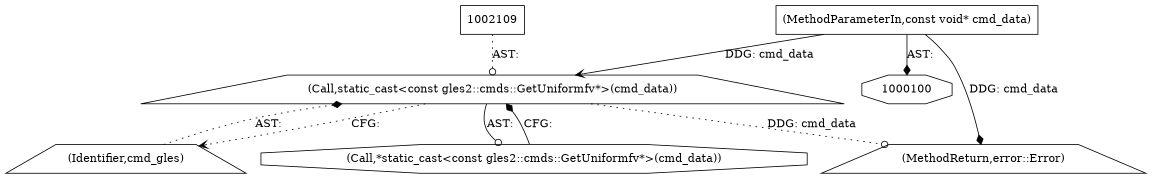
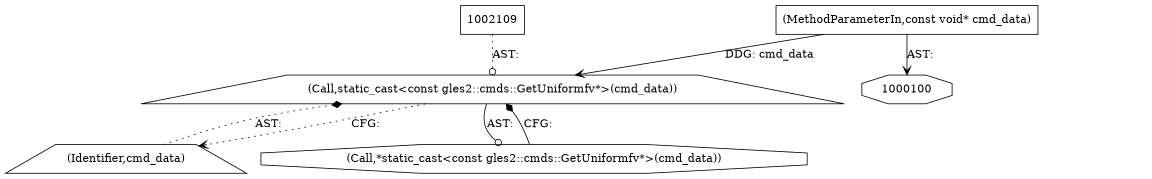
edge "(MethodParameterIn,const void* cmd_data)" -> "1000100": arrowhead diamond -> vee
node "(Identifier,cmd_gles)": label "(Identifier,cmd_gles)" -> "(Identifier,cmd_data)"
node "(MethodReturn,error::Error)": removed
